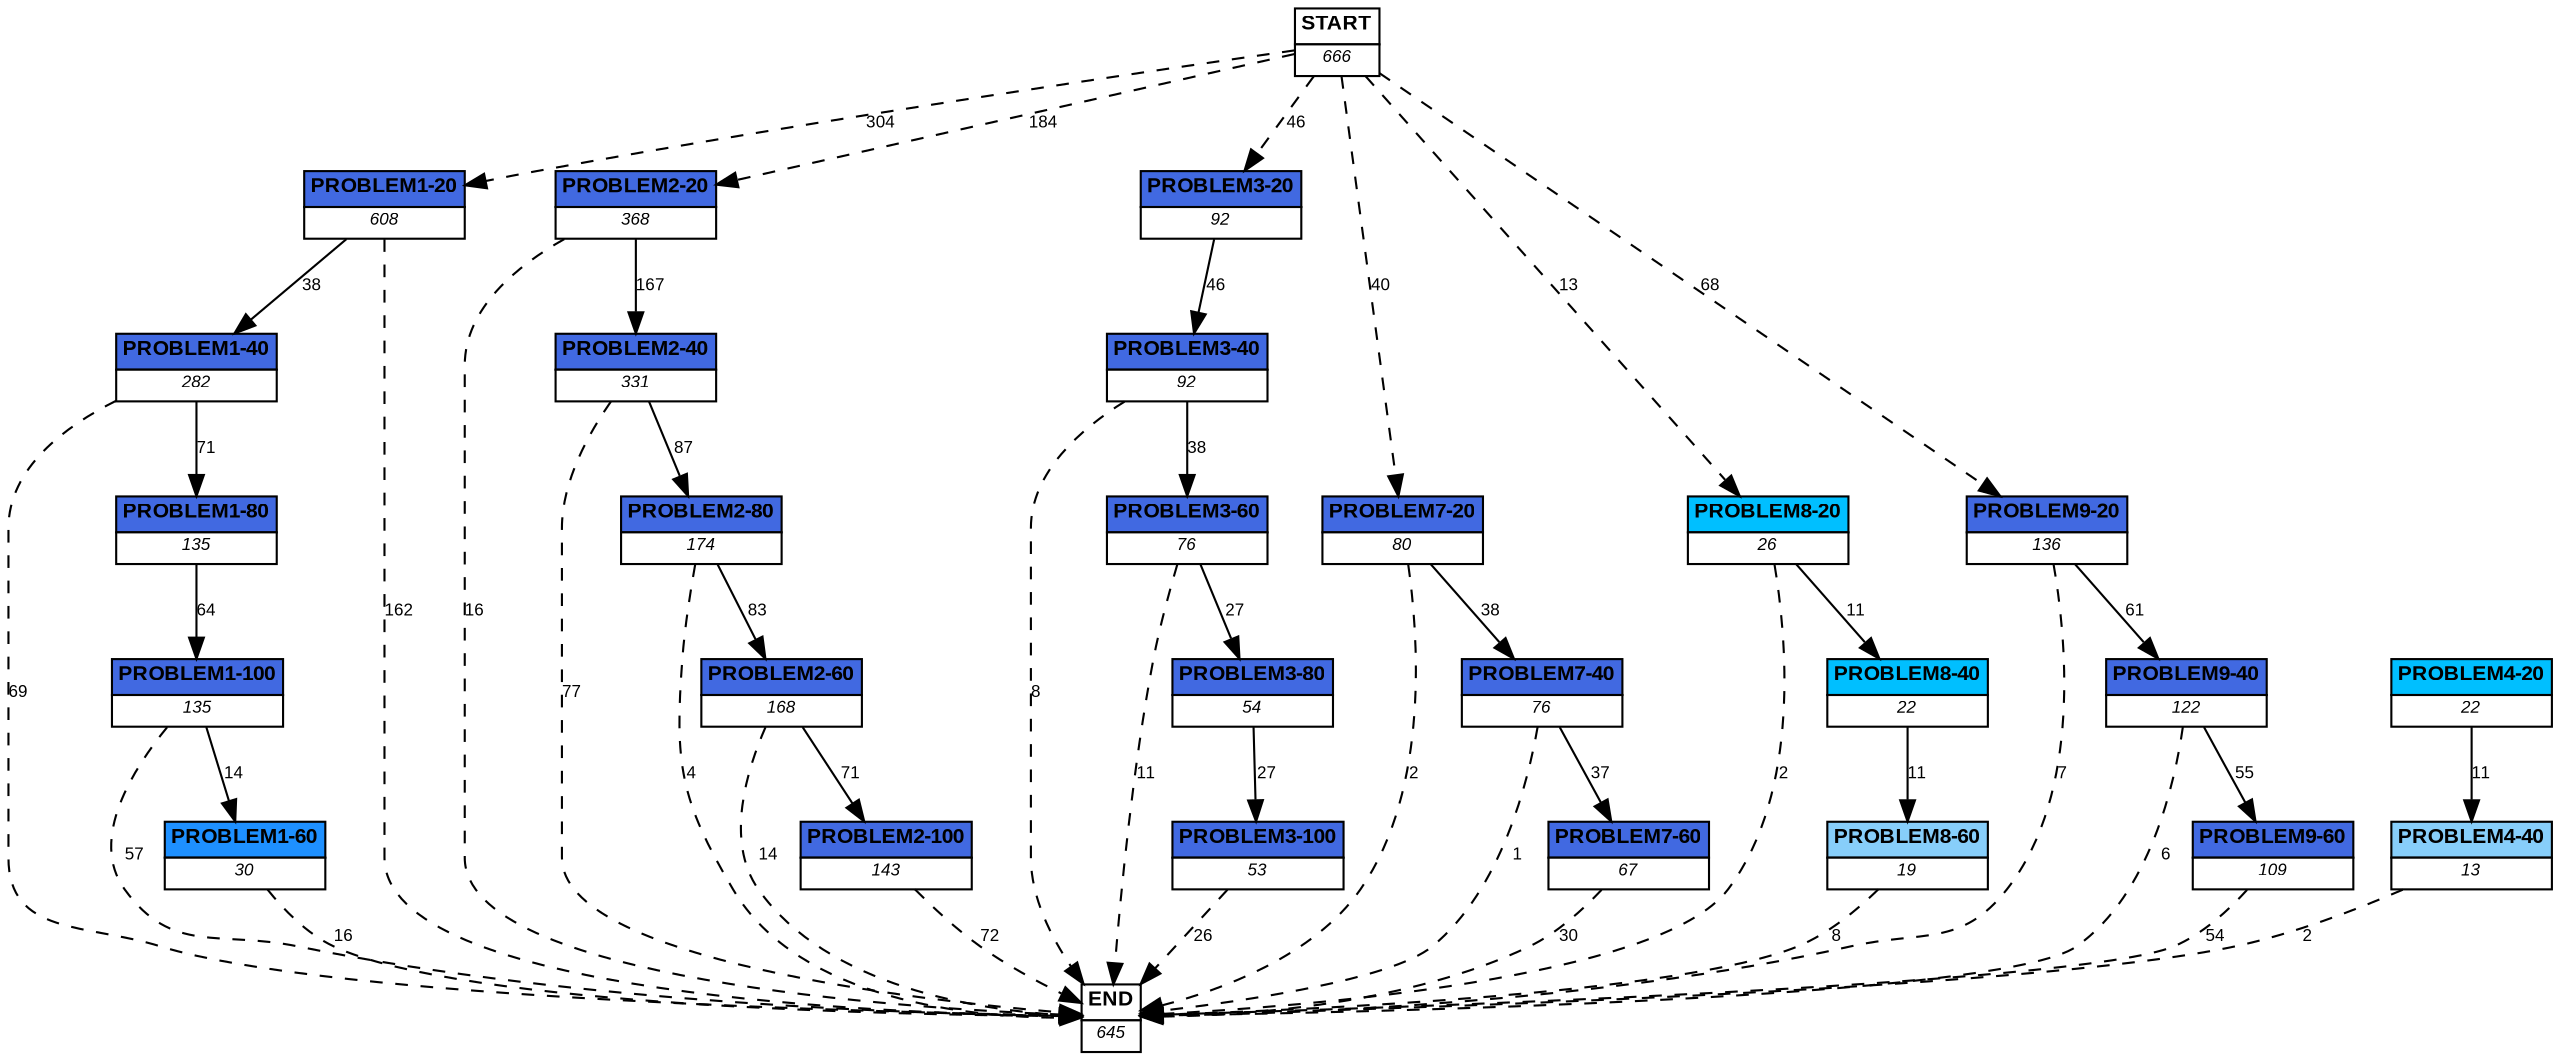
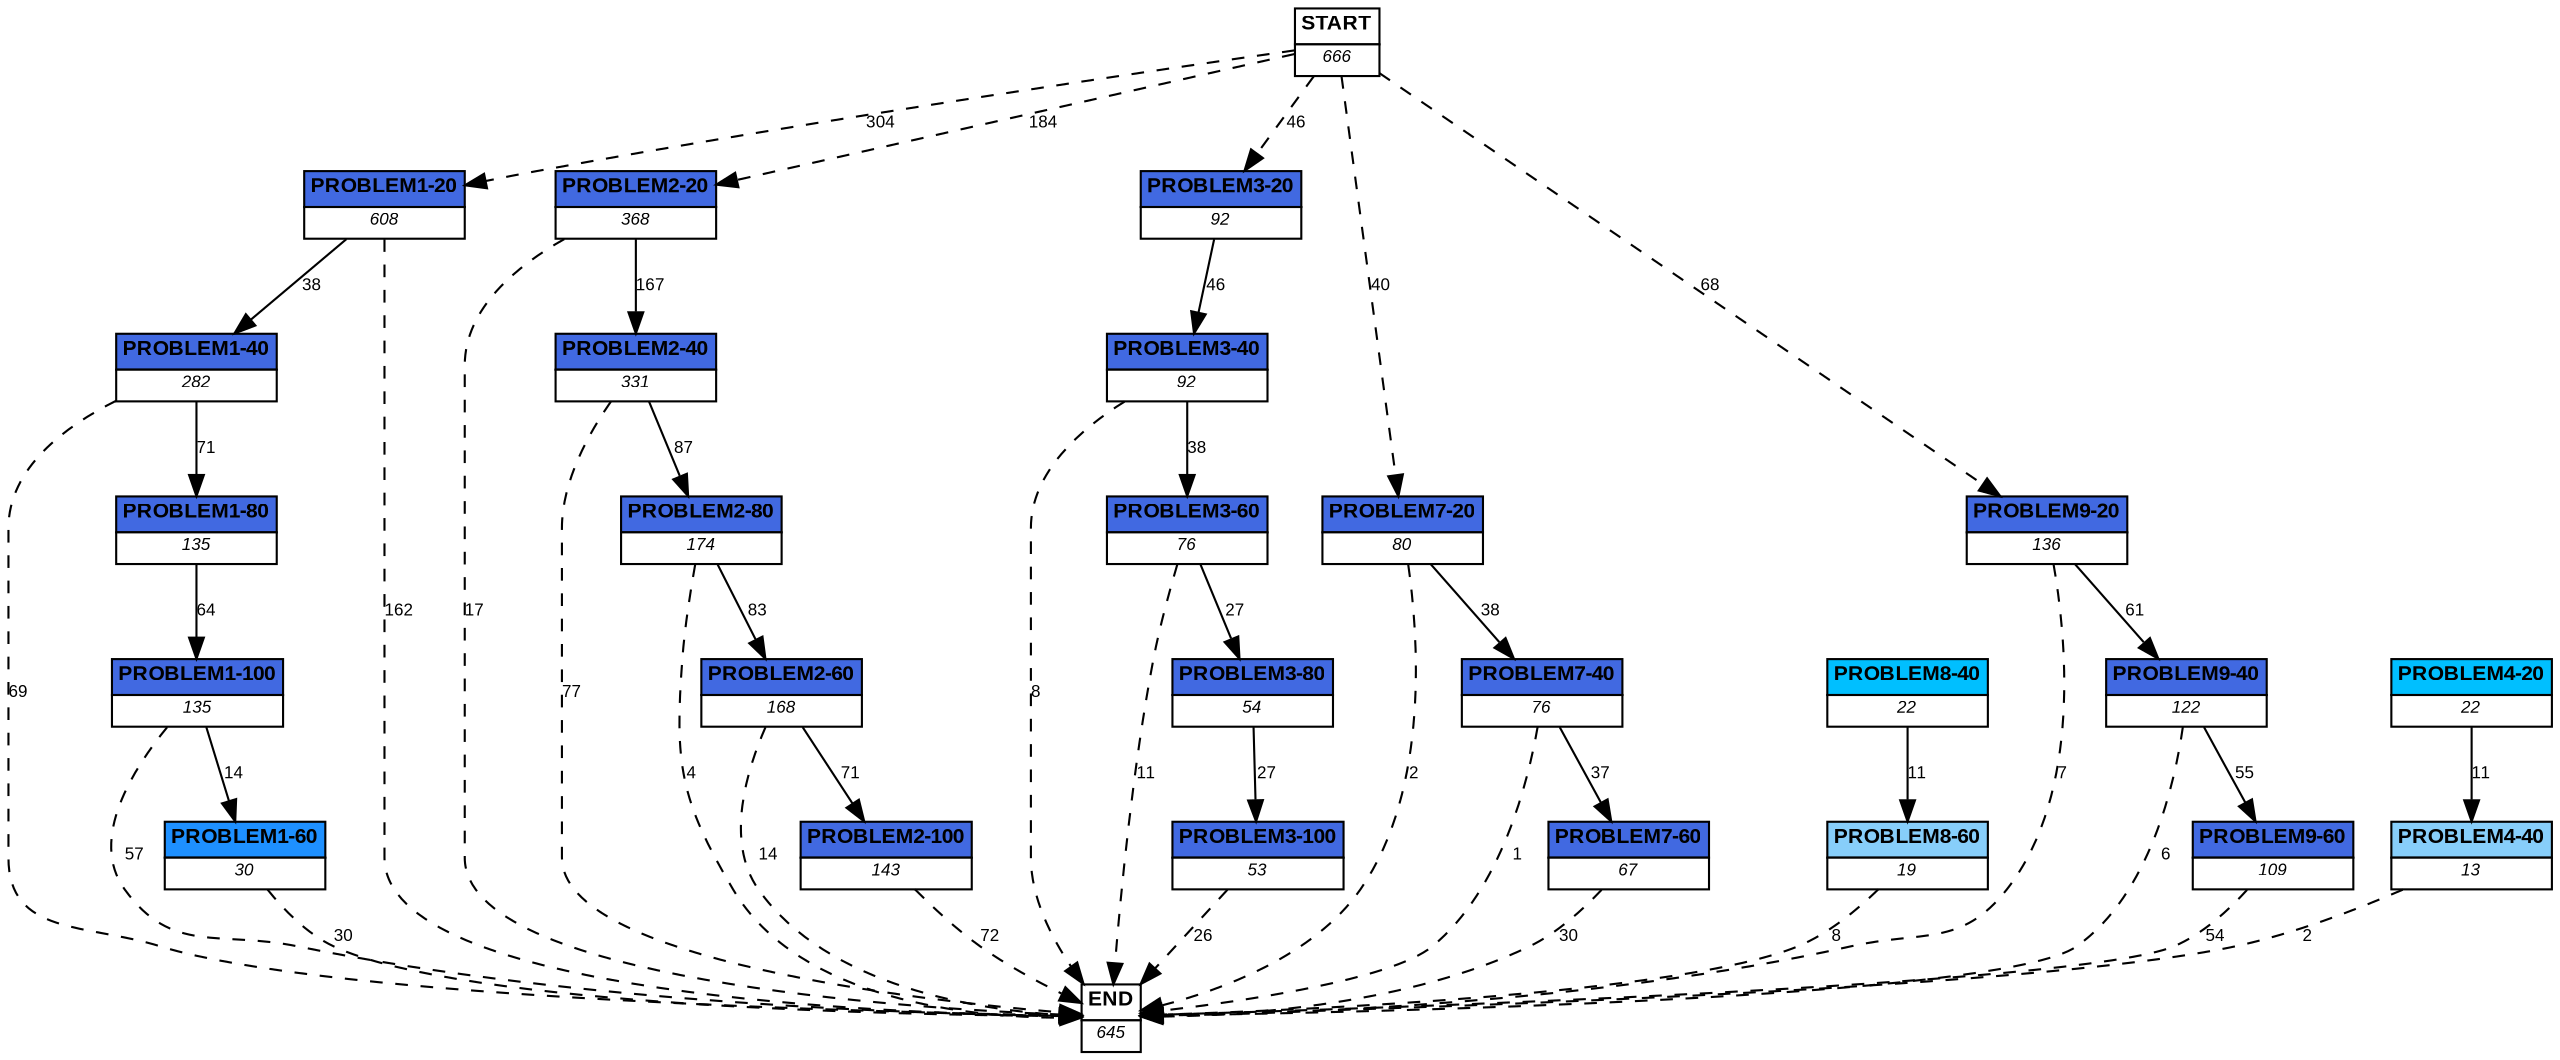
node "PROBLEM8-20": removed
edge "PROBLEM2-20" -> "END": label "16" -> "17"
edge "PROBLEM1-60" -> "END": label "16" -> "30"
